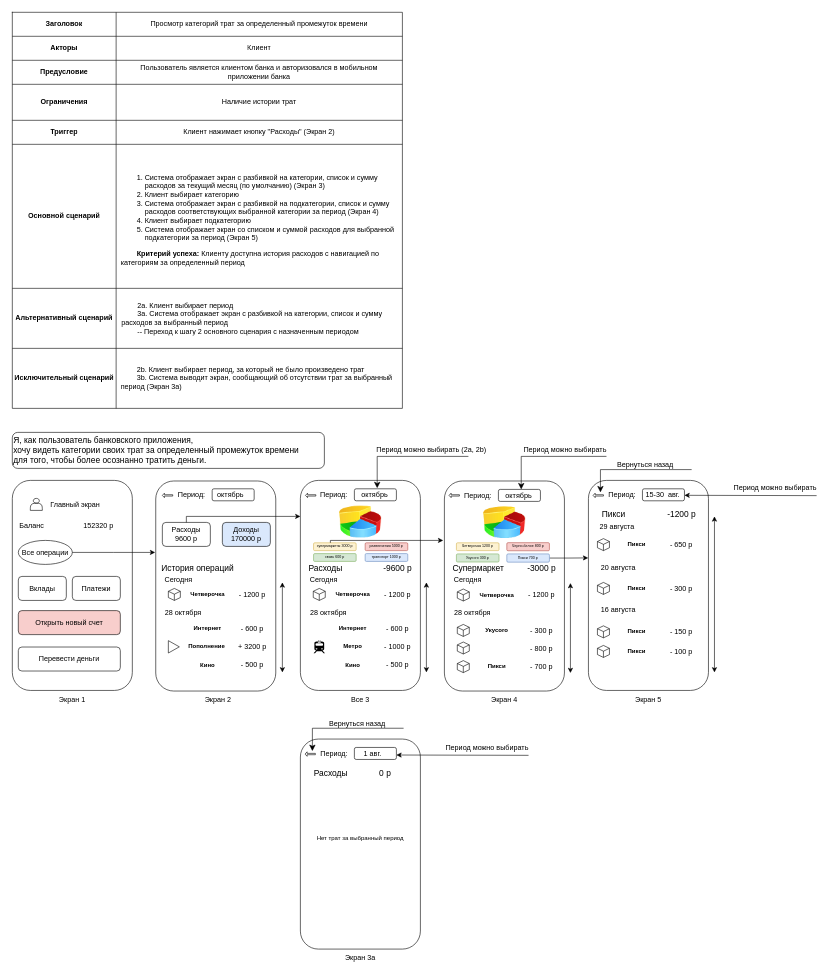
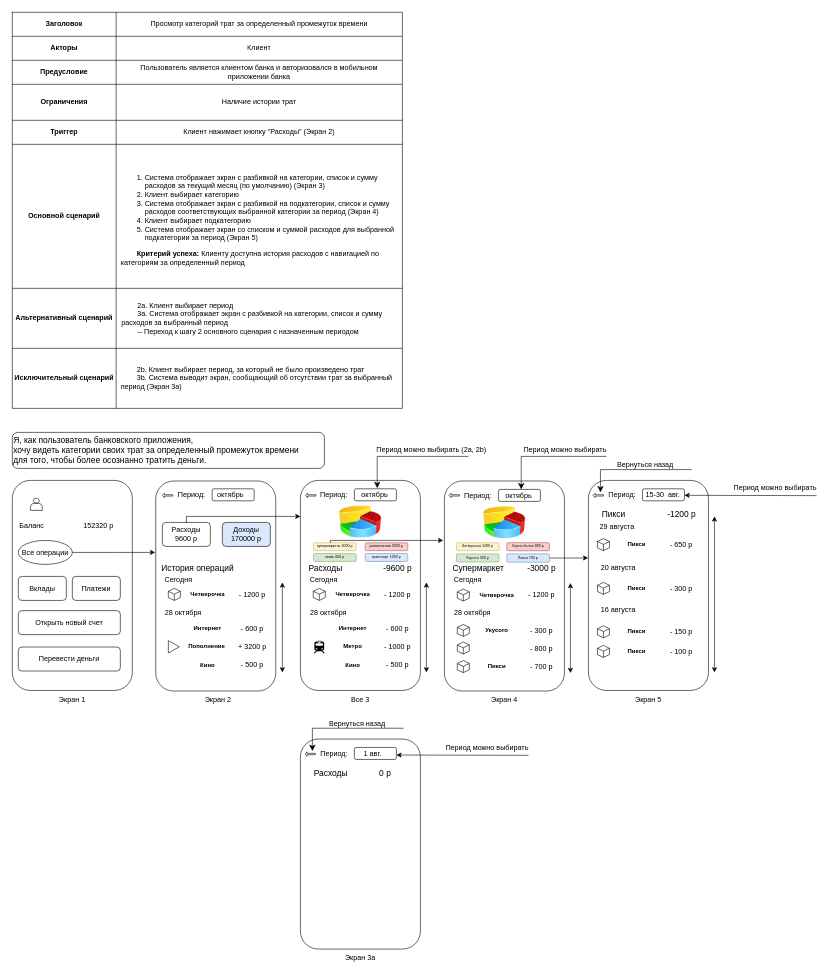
node "Главный экран": removed
node "Открыть новый счет": fillcolor #f8cecc -> #ffffff
node "Нет трат за выбранный период": removed
